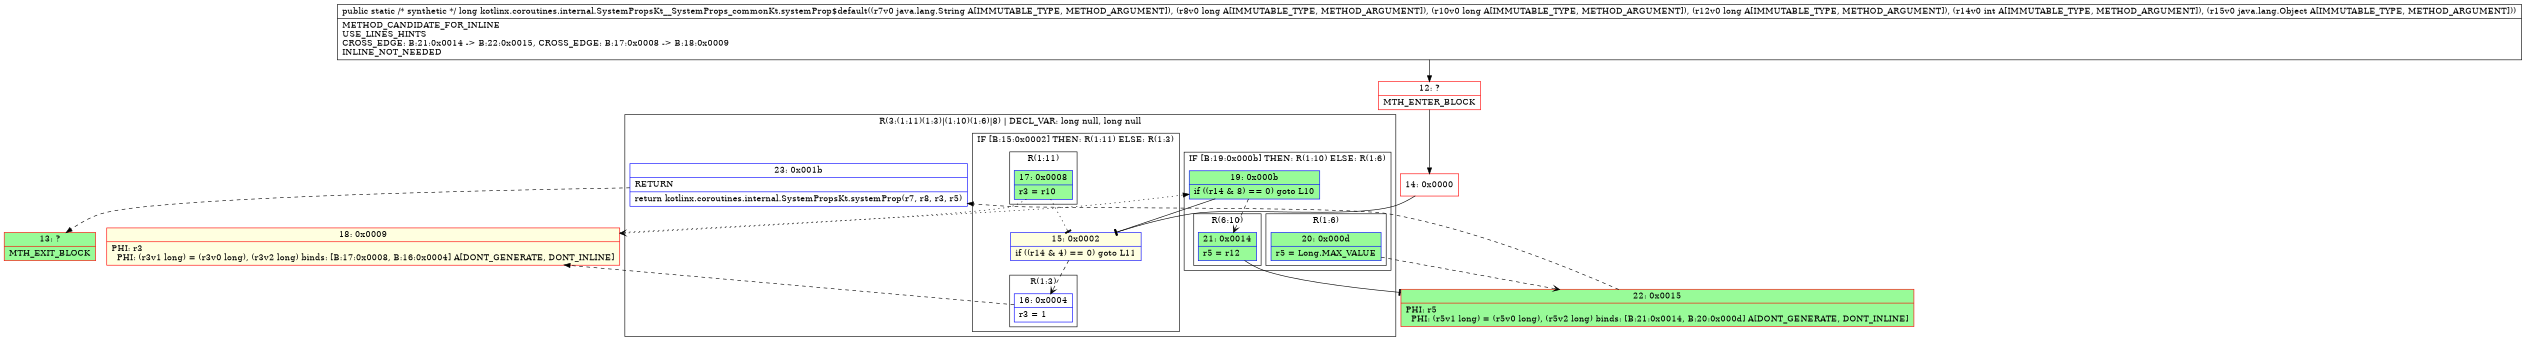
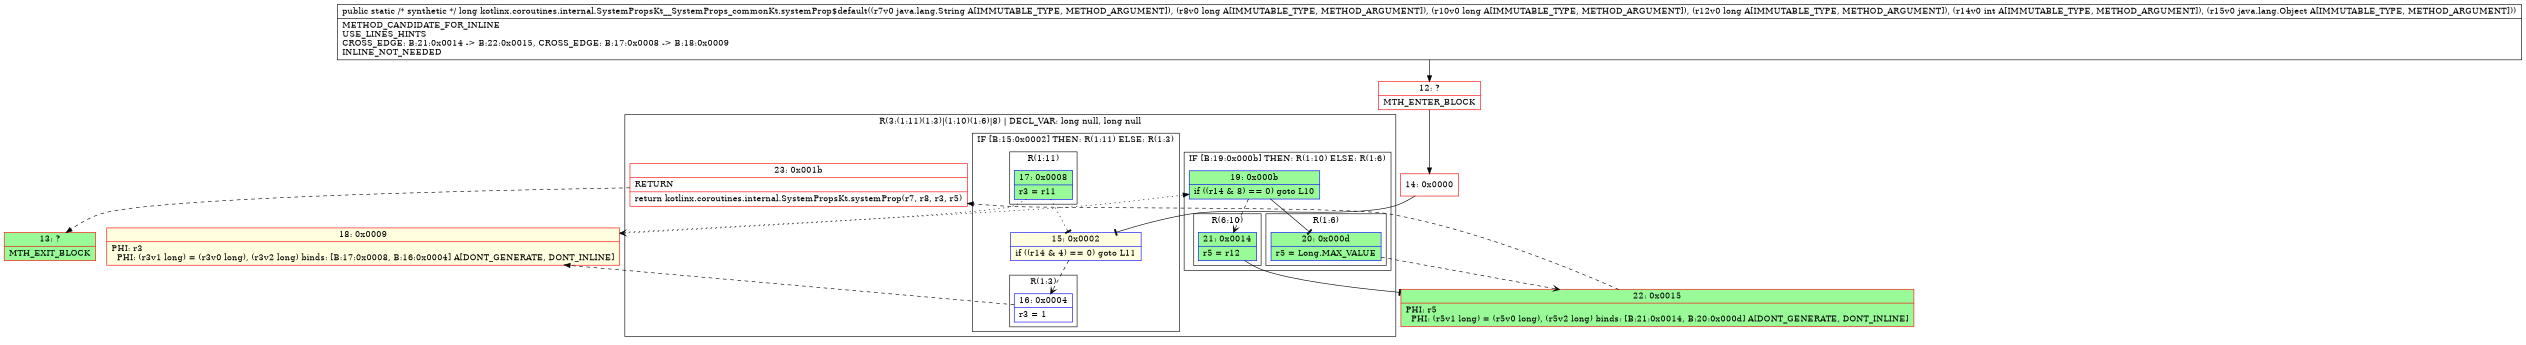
node "23: 0x001b": color blue -> red
node "17: 0x0008": text "r3 = r10" -> "r3 = r11"
edge "19: 0x000b" -> "15: 0x0002": now "19: 0x000b" -> "20: 0x000d"
